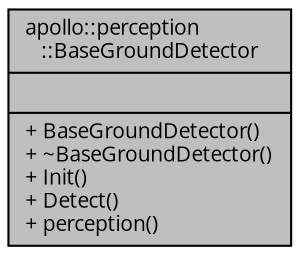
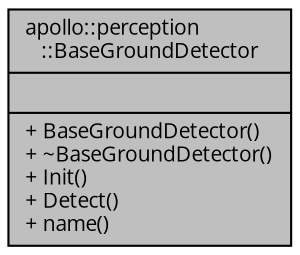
node "apollo::perception": text "+ perception()" -> "+ name()"
